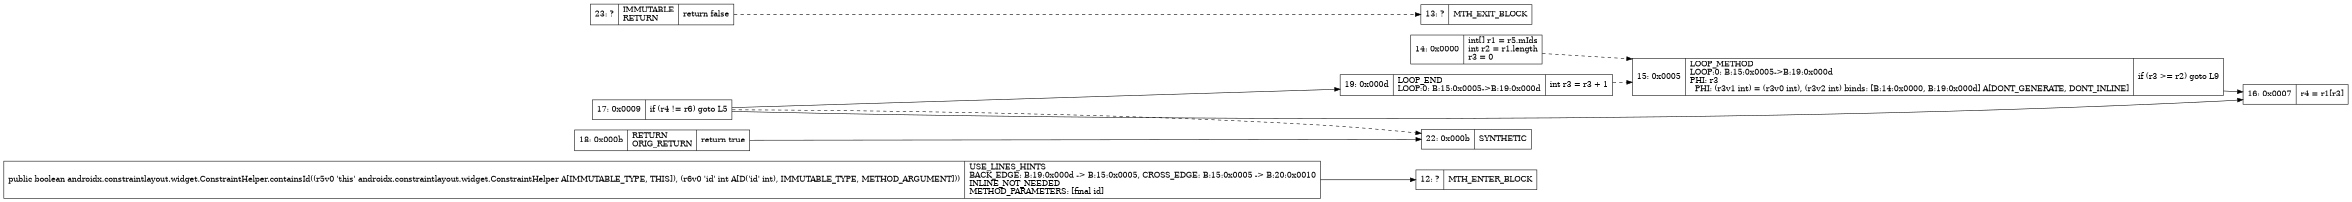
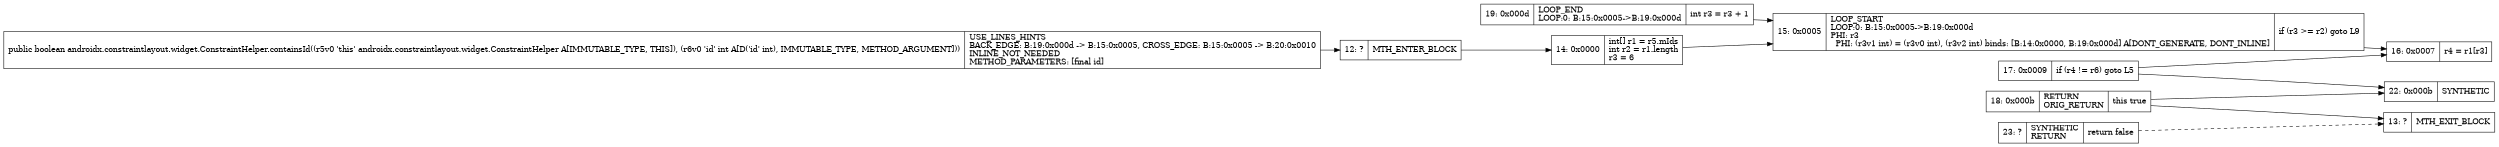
node "23: ?": text "IMMUTABLE" -> "SYNTHETIC"
edge "12: ?" -> "14: 0x0000": added
edge "14: 0x0000" -> "15: 0x0005": style dashed -> solid
node "14: 0x0000": text "r3 = 0" -> "r3 = 6"
node "15: 0x0005": text "LOOP_METHOD" -> "LOOP_START"
edge "19: 0x000d" -> "15: 0x0005": style dashed -> solid
edge "17: 0x0009" -> "19: 0x000d": removed
edge "18: 0x000b" -> "13: ?": added
edge "17: 0x0009" -> "22: 0x000b": style dashed -> solid
node "18: 0x000b": text "return true" -> "this true"
